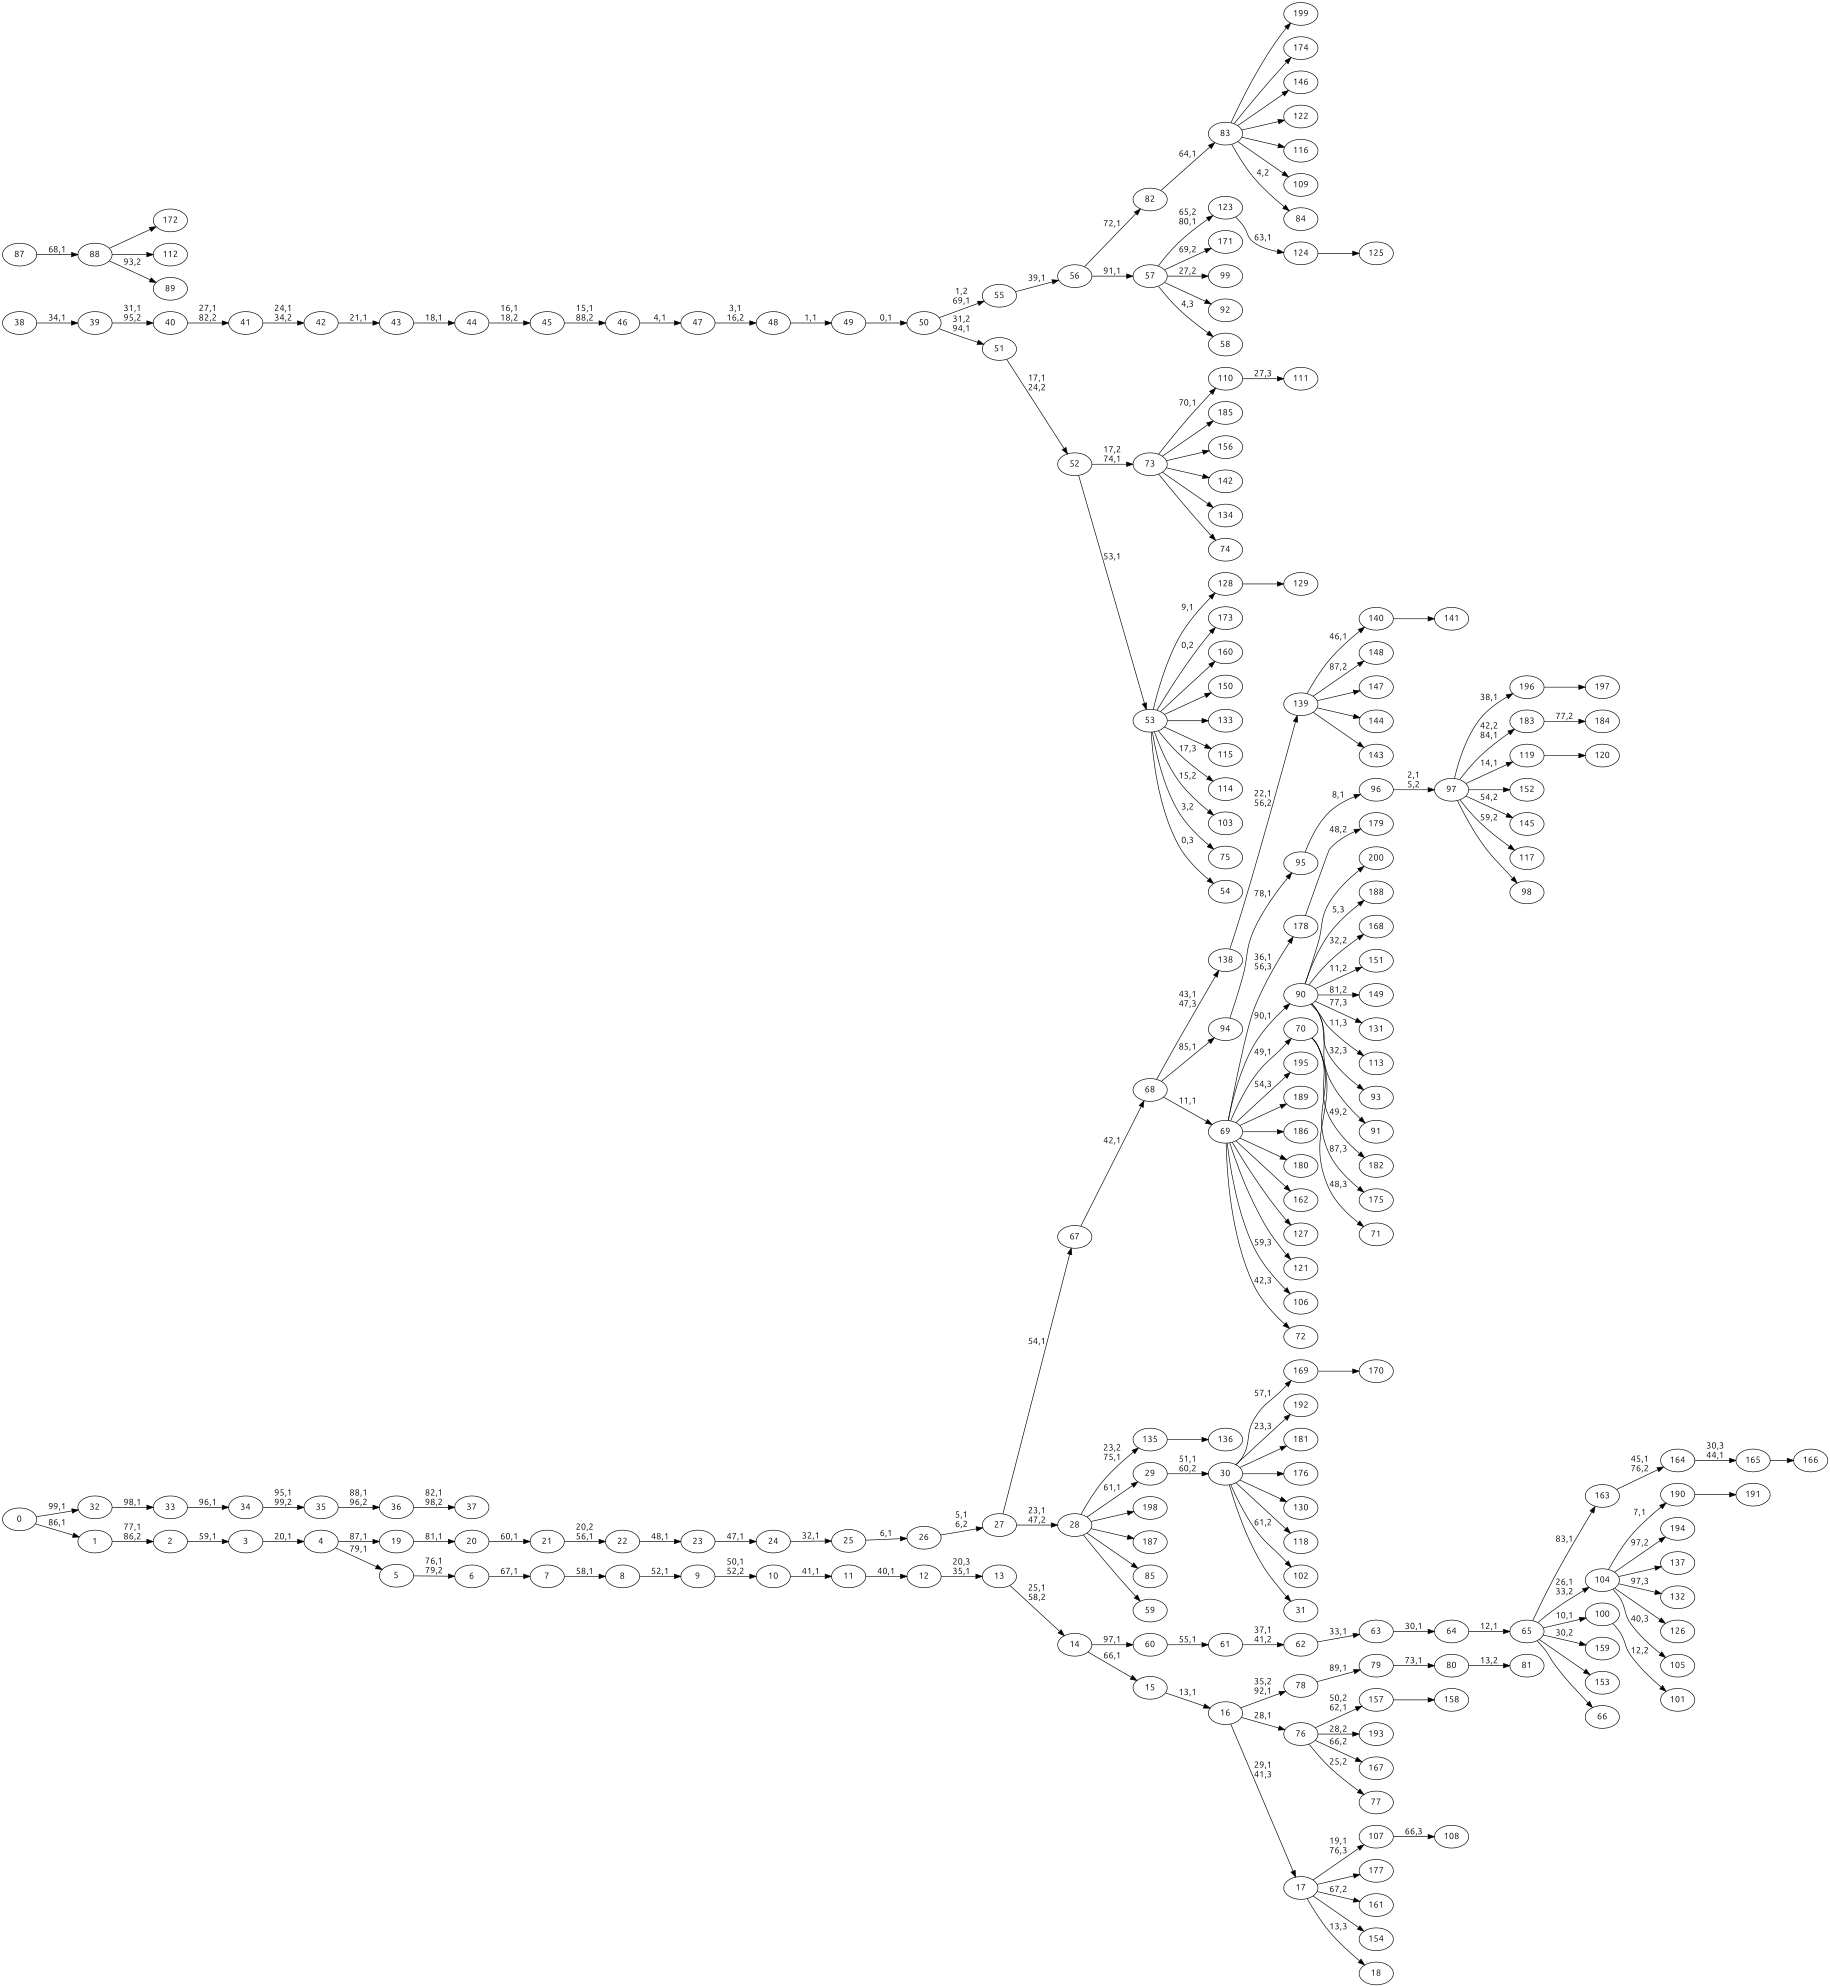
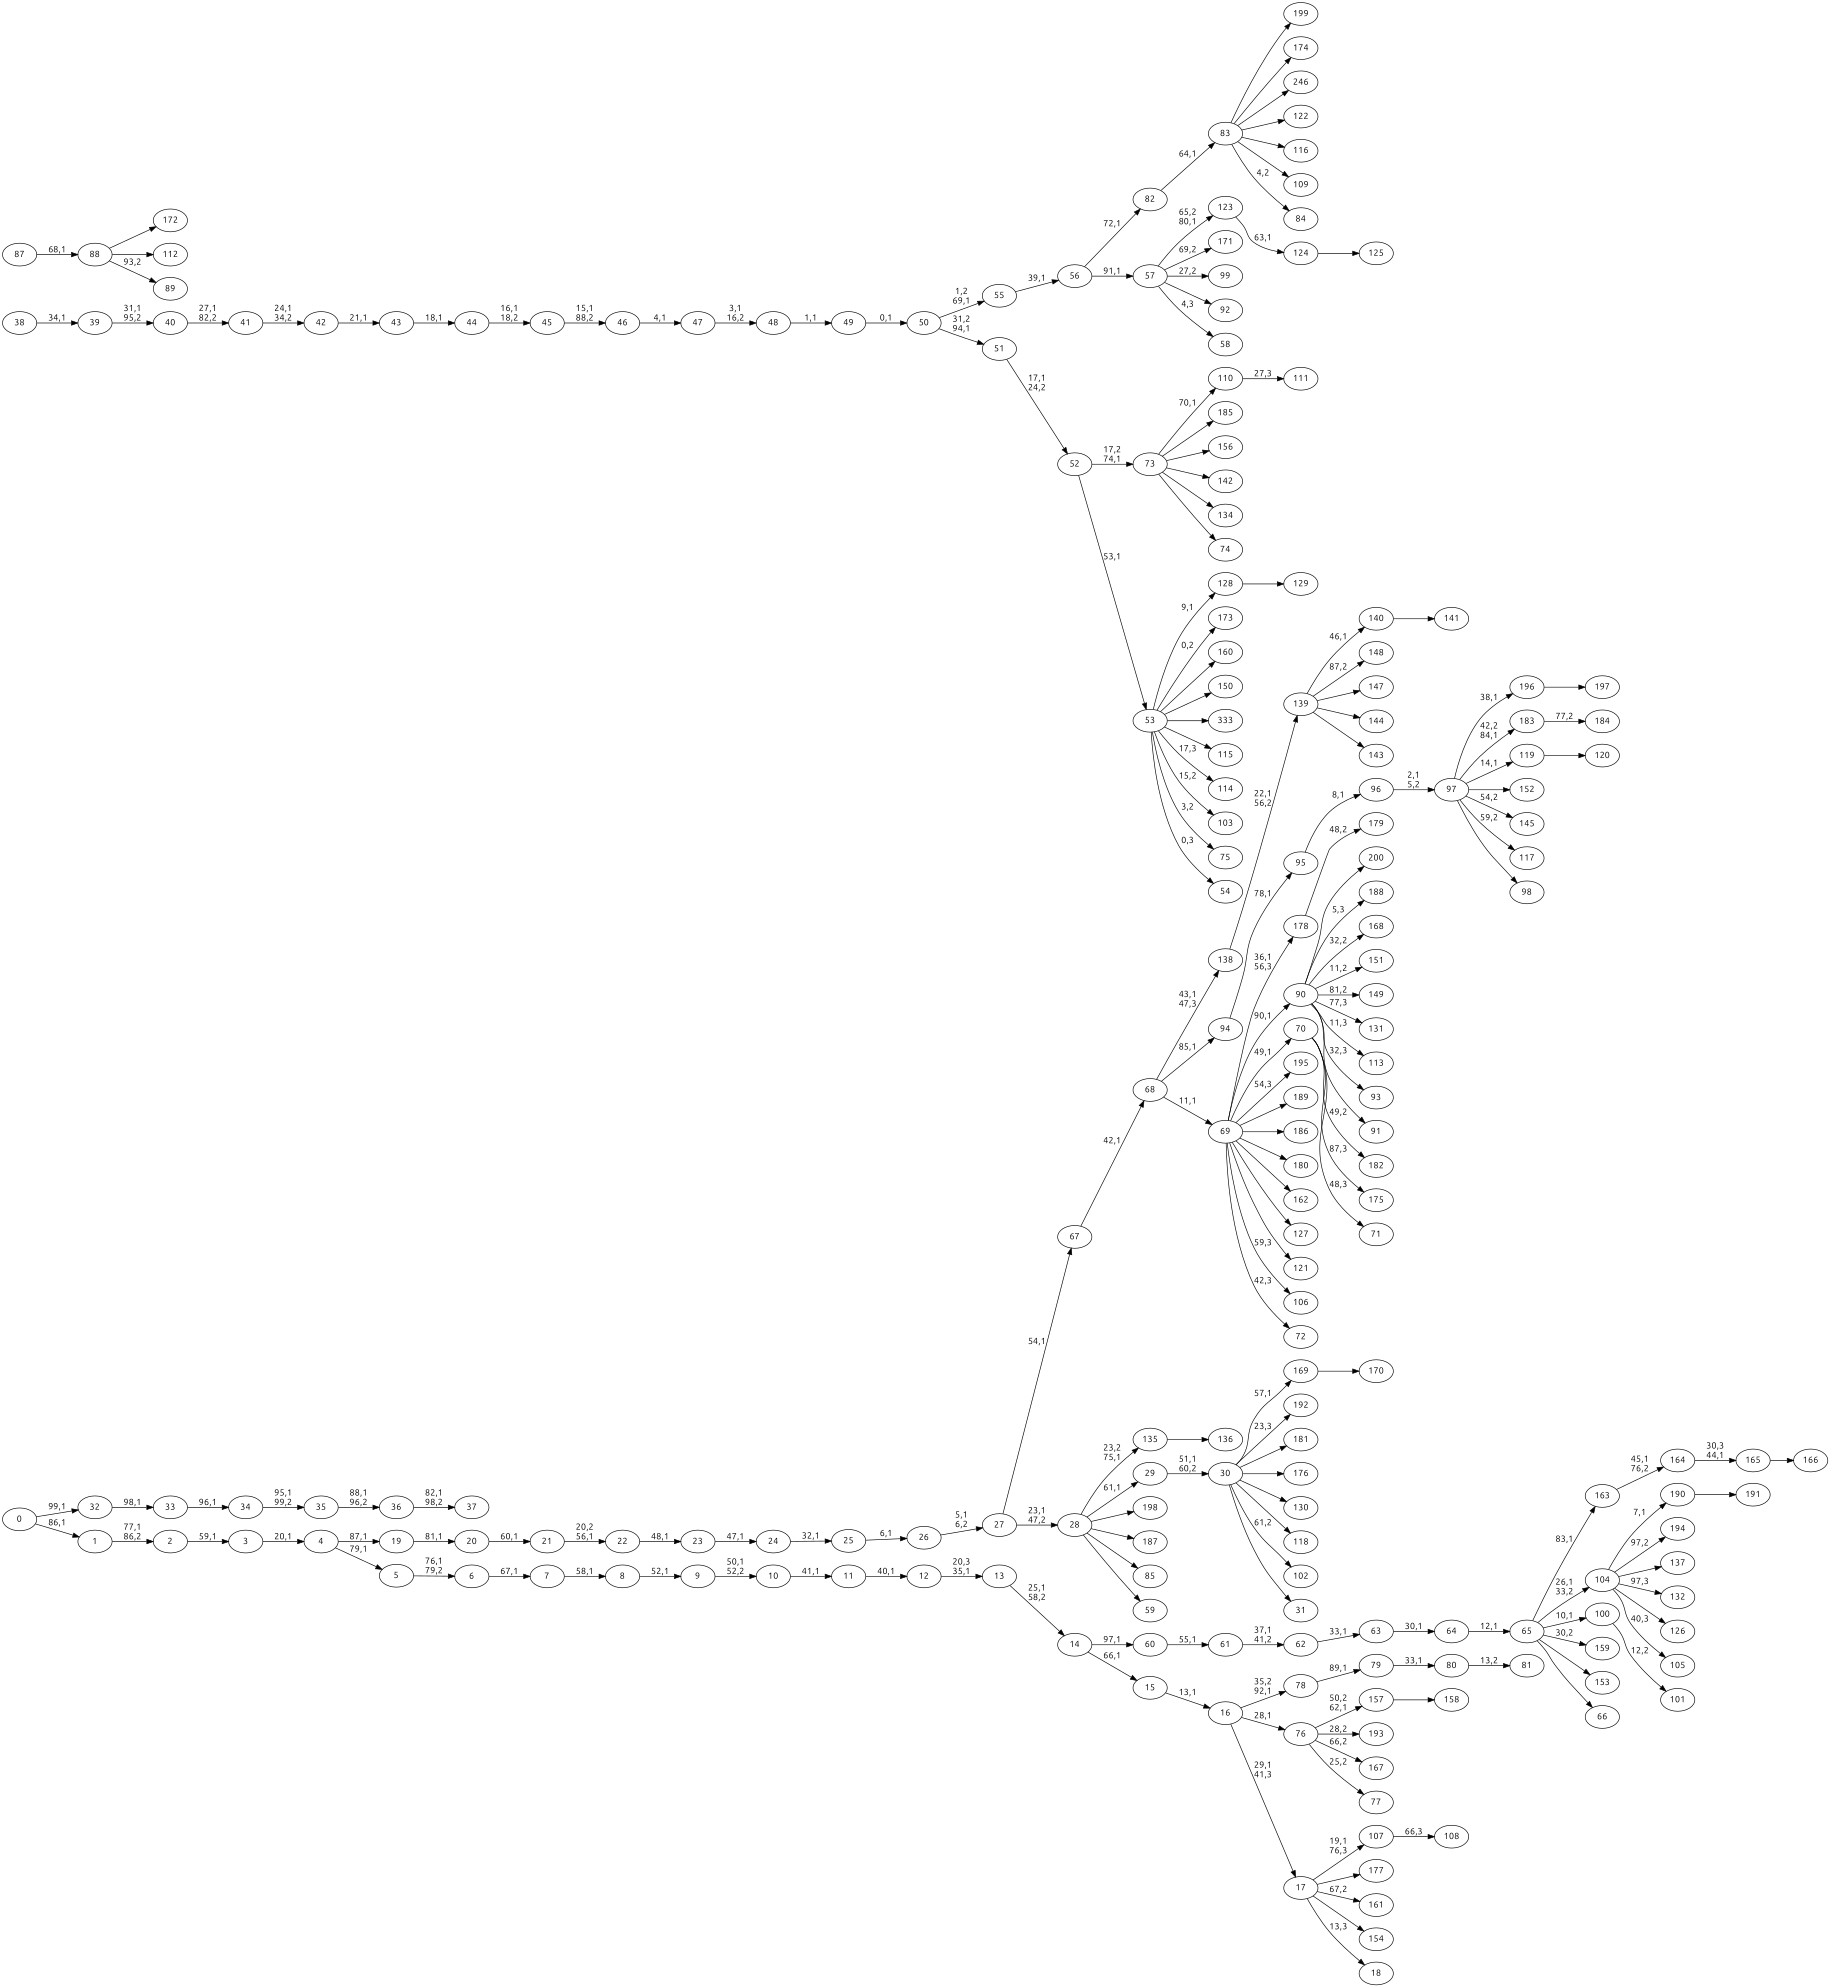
node "146": label "146" -> "246"
node "133": label "133" -> "333"
edge "79" -> "80": label "73,1" -> "33,1"
